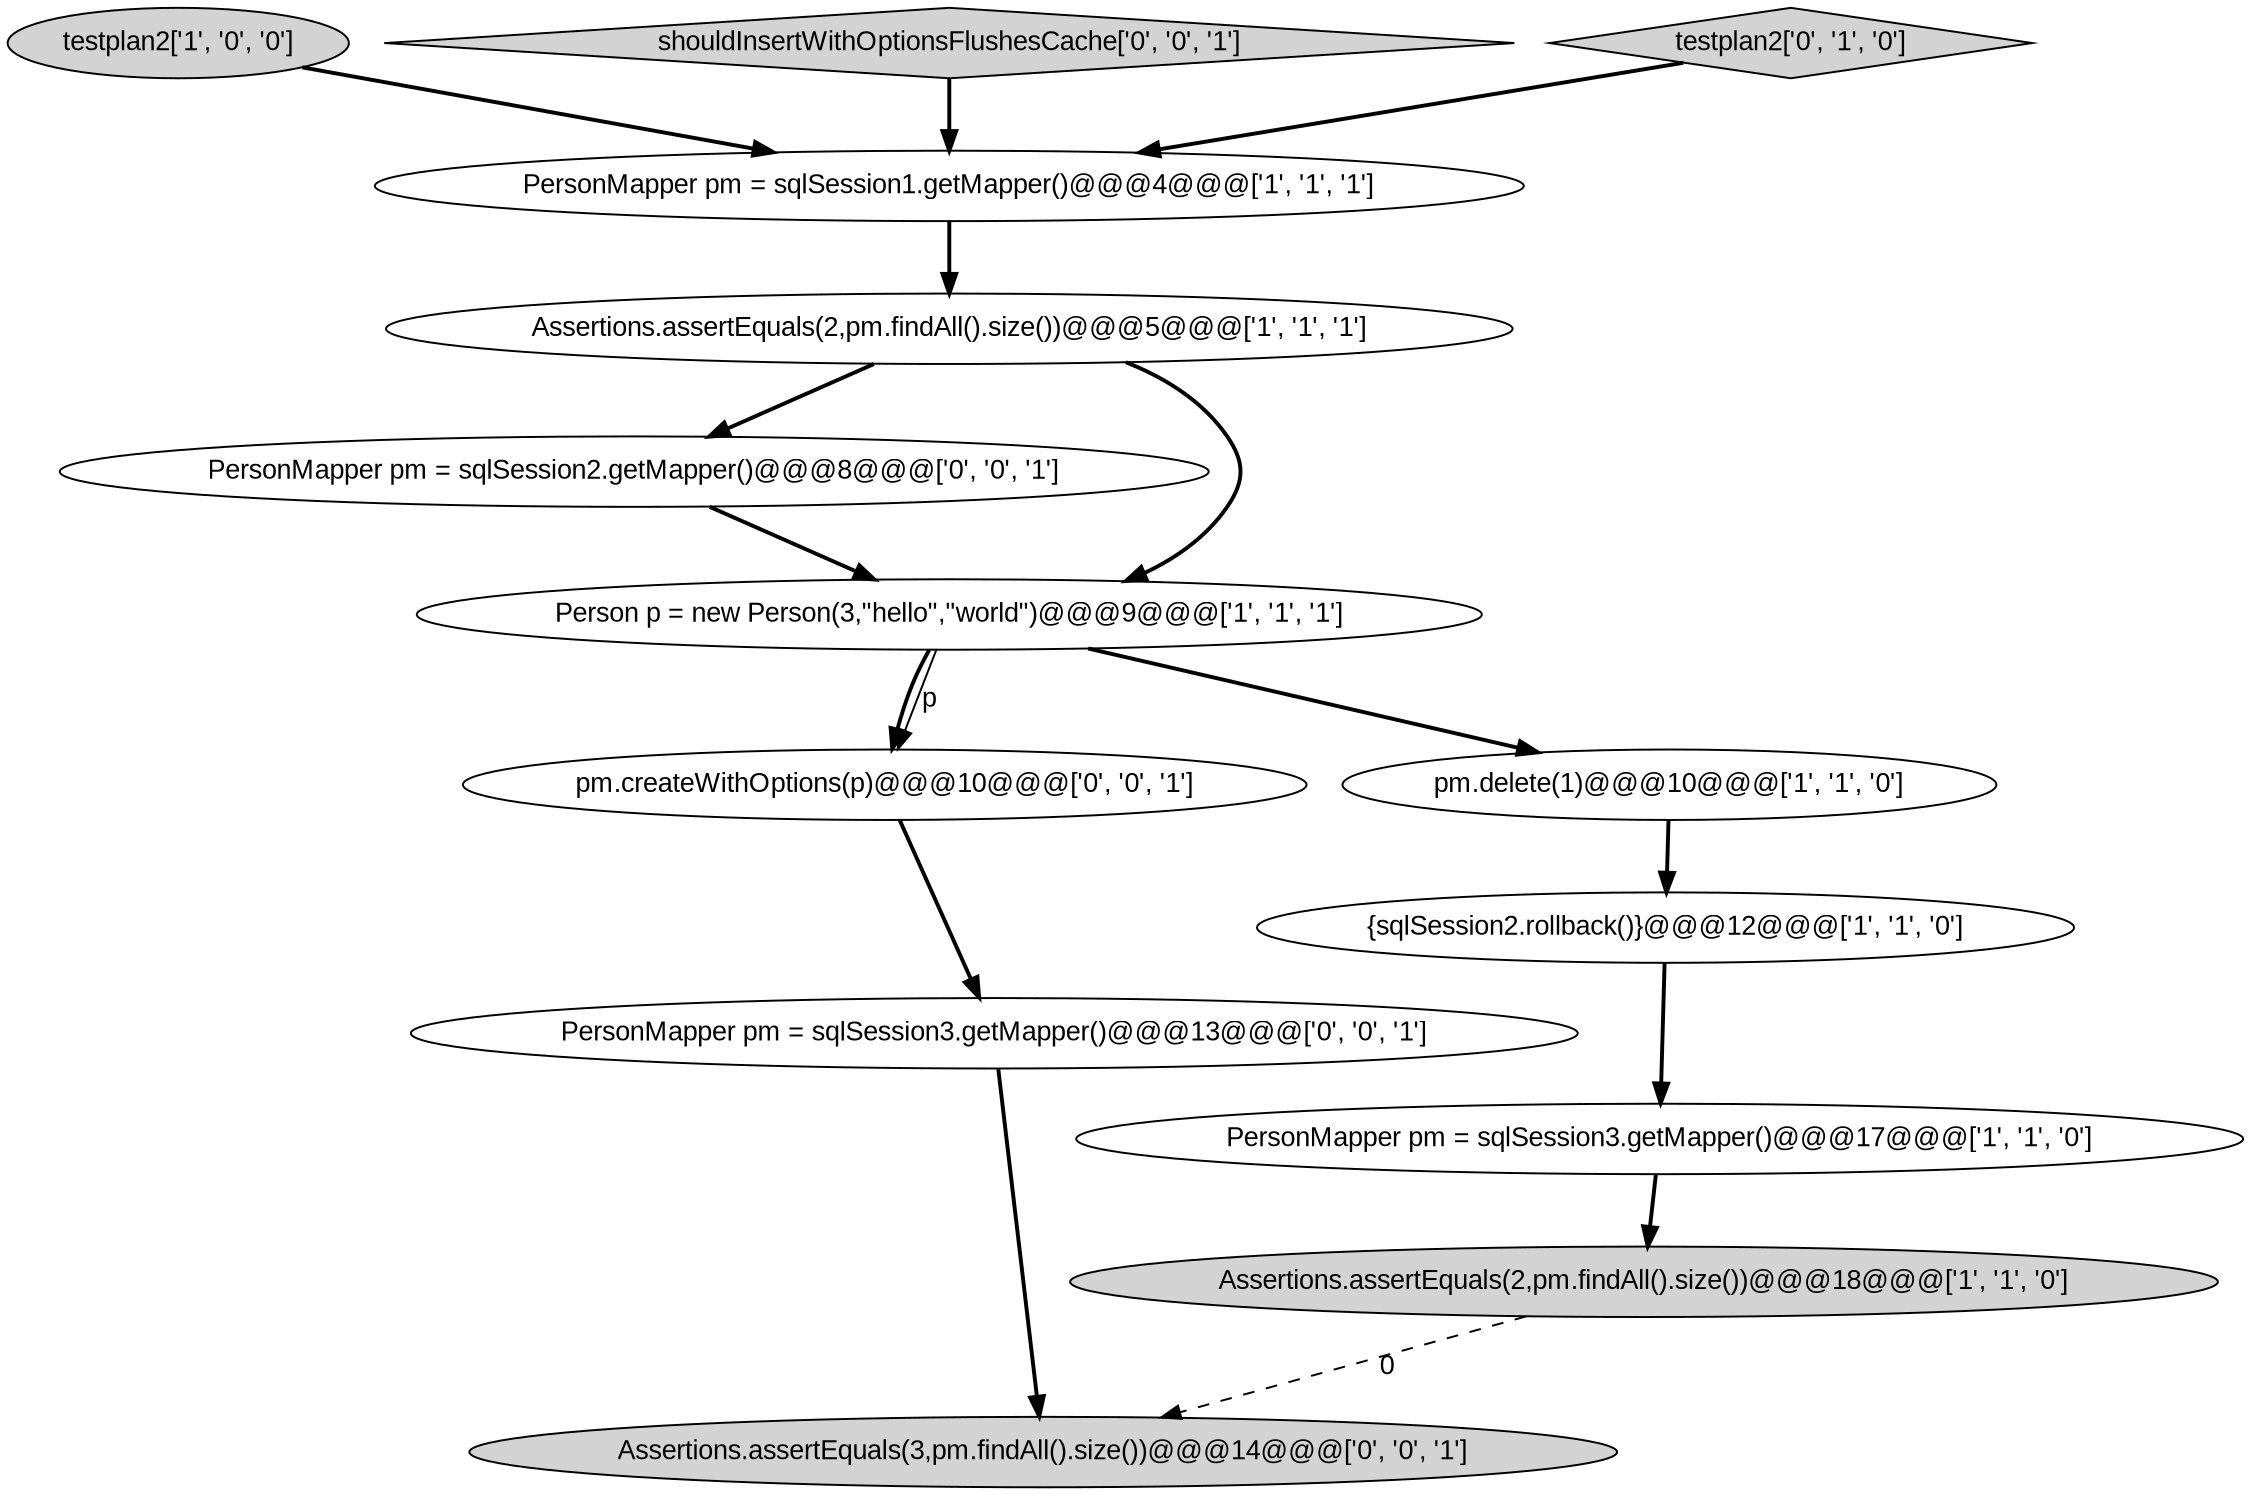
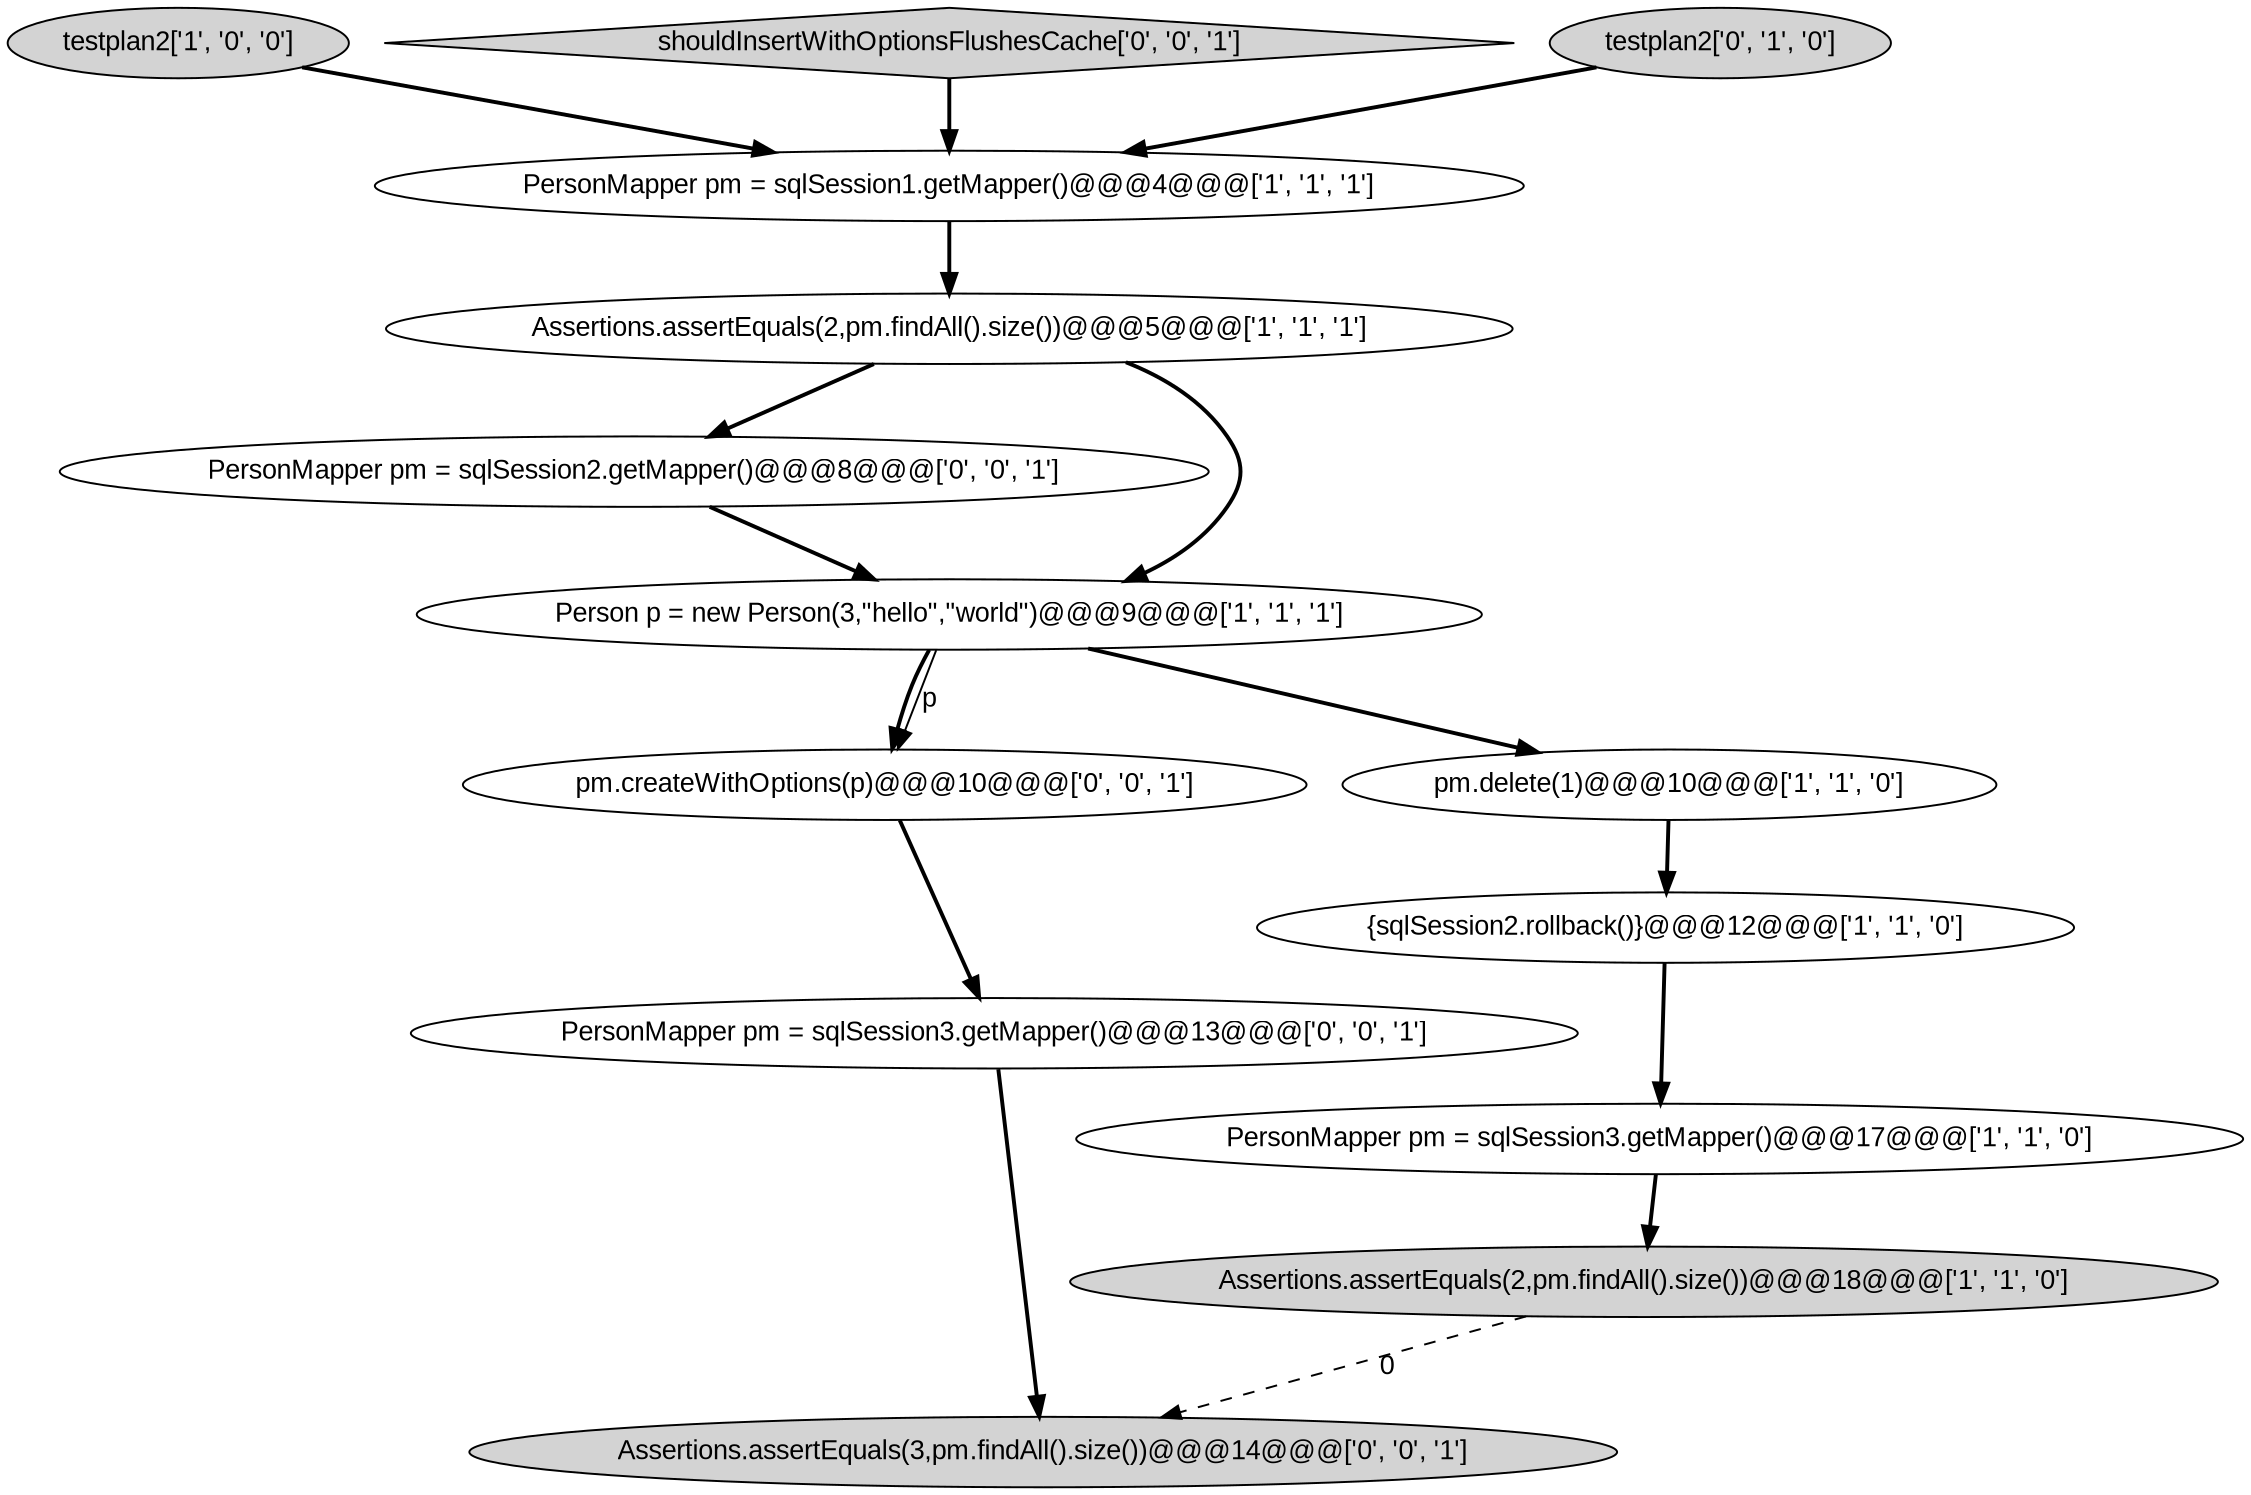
node "testplan2['0', '1', '0']": shape diamond -> ellipse
